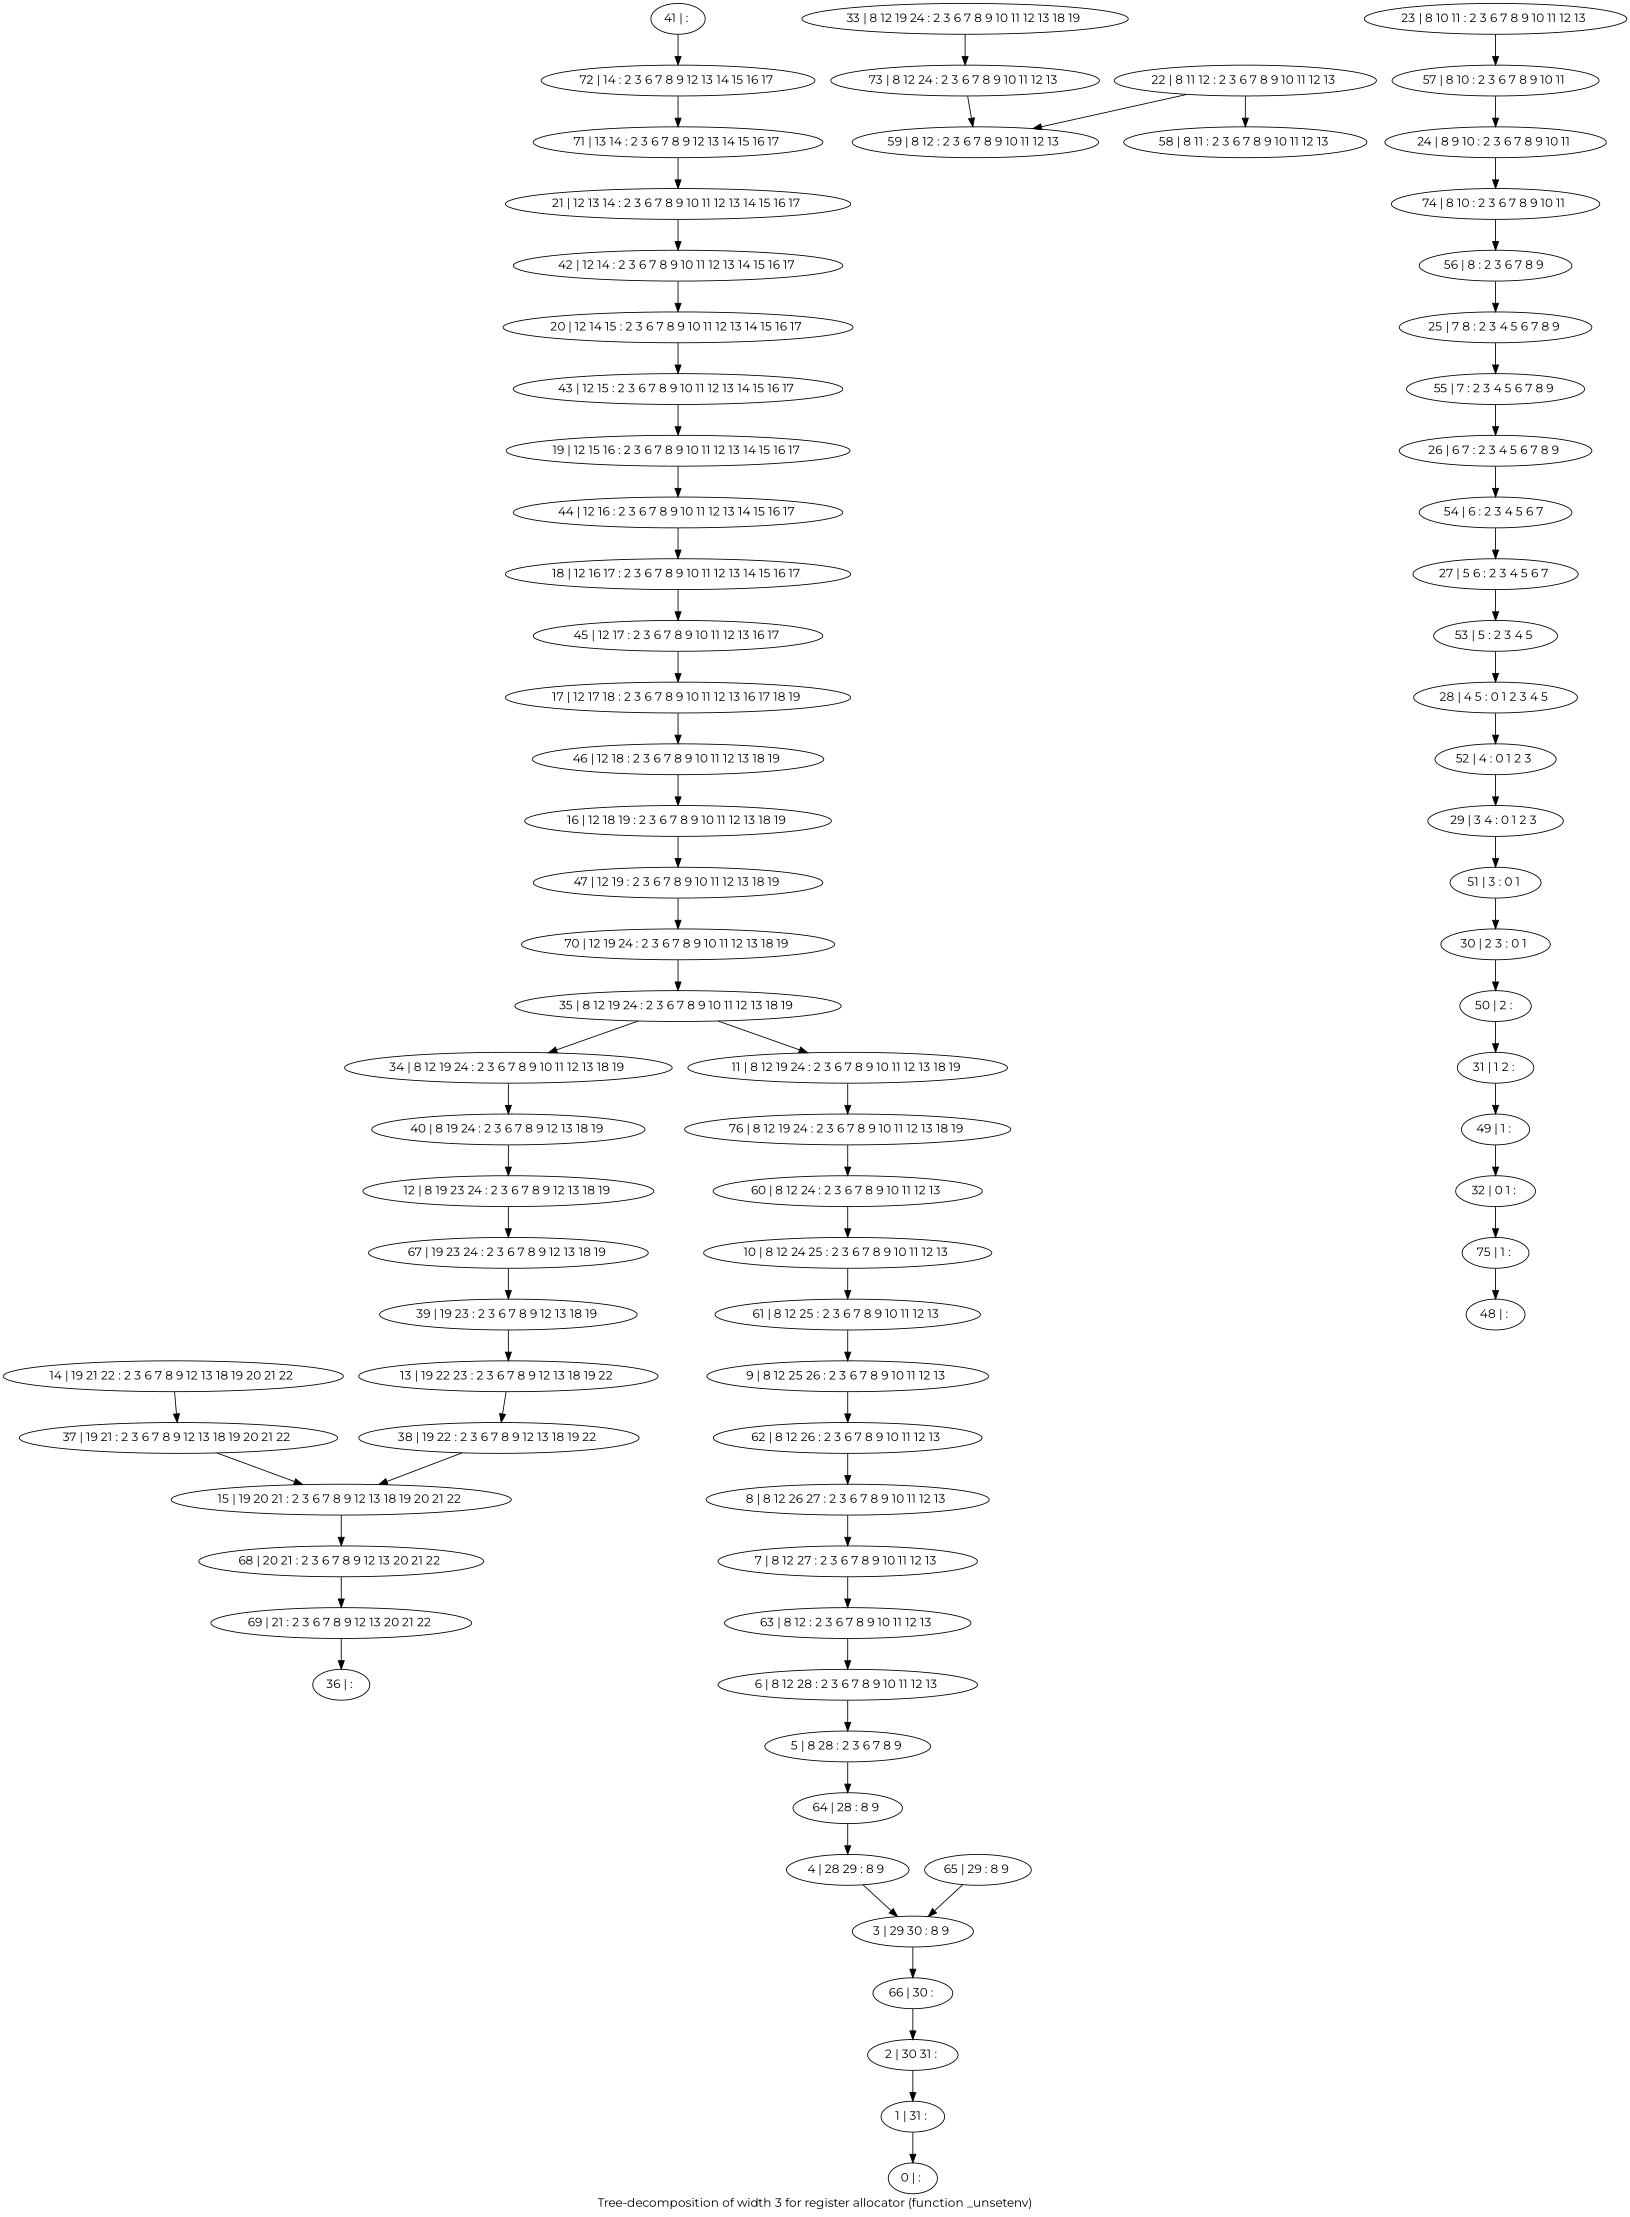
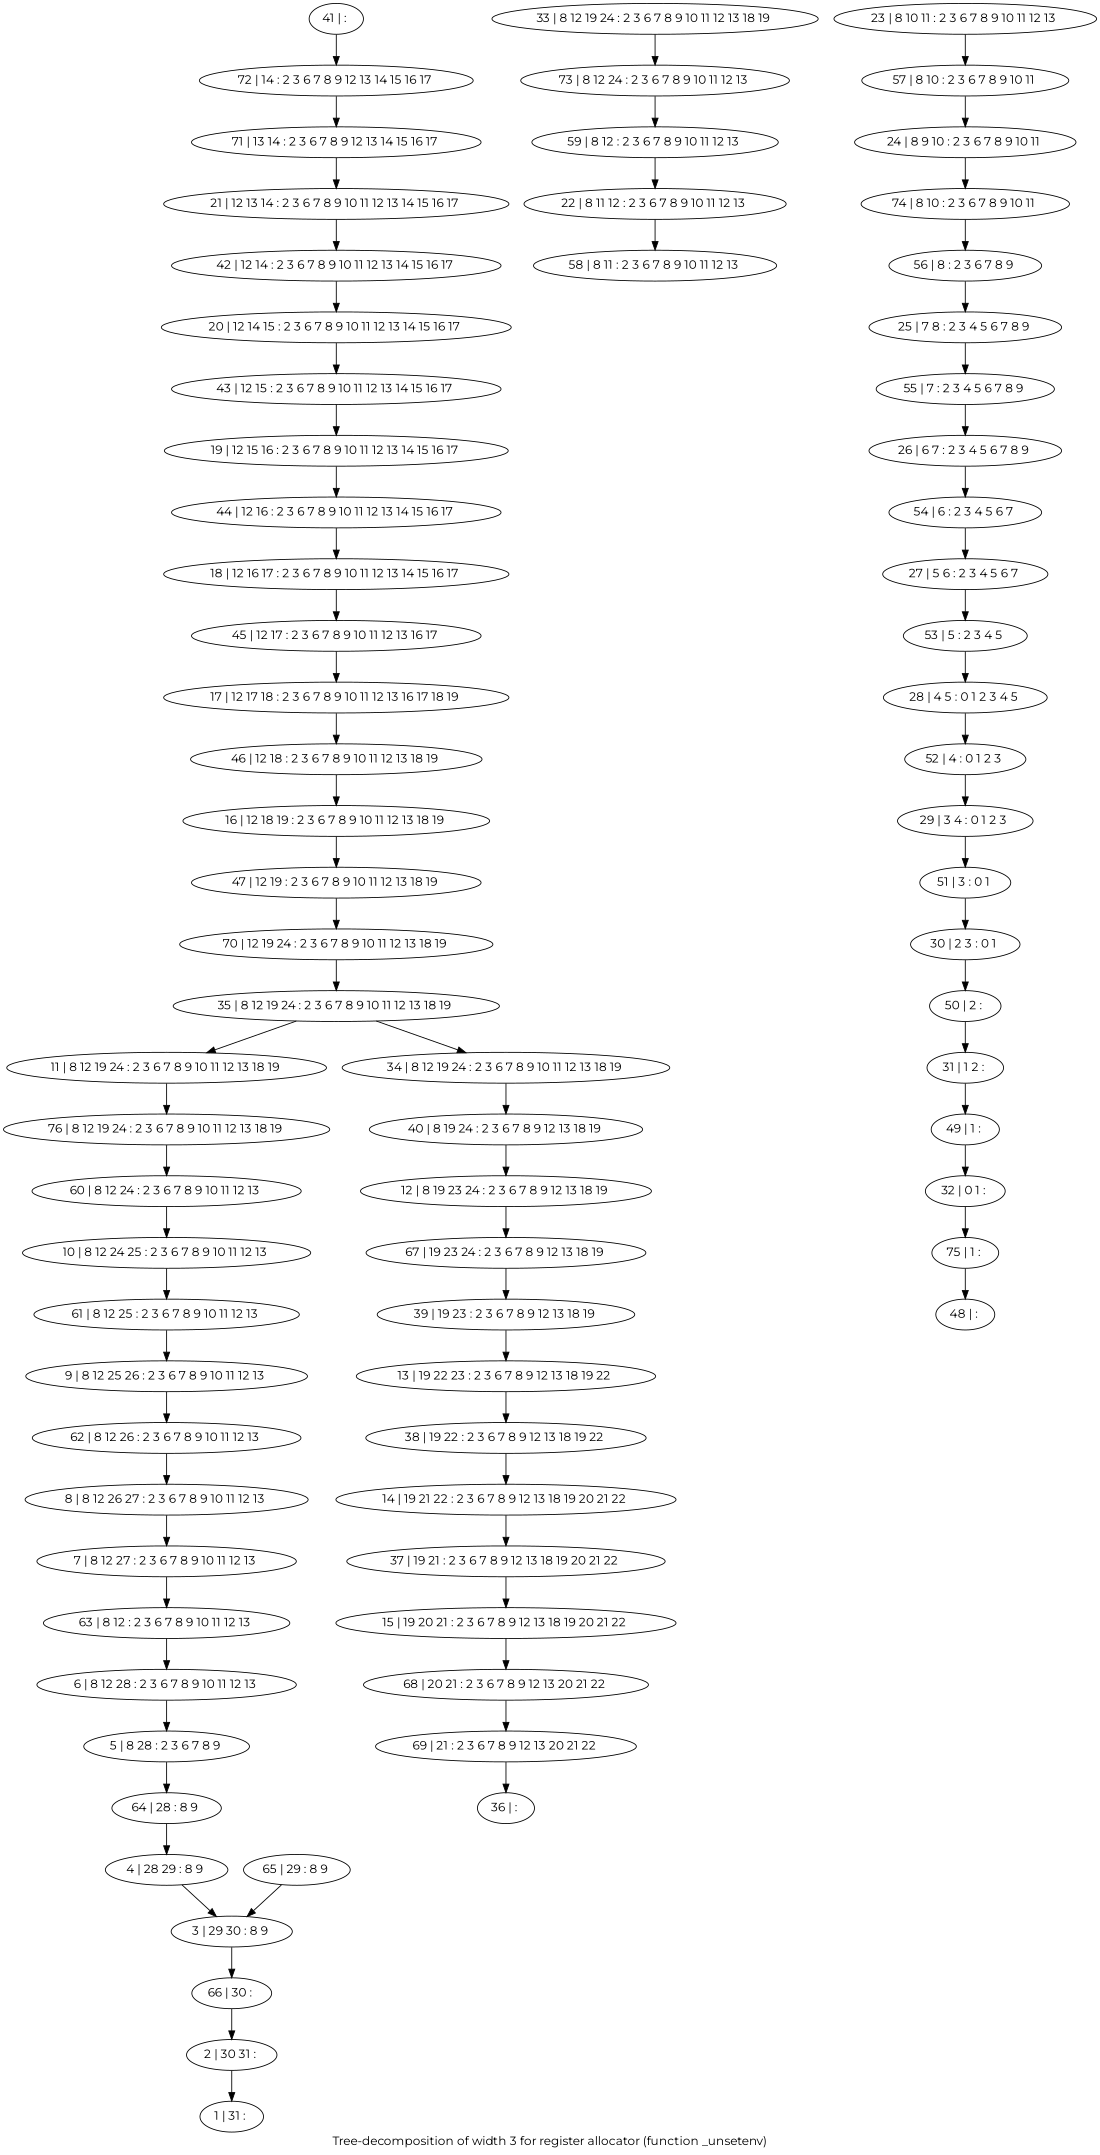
edge "22 | 8 11 12 : 2 3 6 7 8 9 10 11 12 13" -> "59 | 8 12 : 2 3 6 7 8 9 10 11 12 13": reversed
edge "38 | 19 22 : 2 3 6 7 8 9 12 13 18 19 22" -> "15 | 19 20 21 : 2 3 6 7 8 9 12 13 18 19 20 21 22": now "38 | 19 22 : 2 3 6 7 8 9 12 13 18 19 22" -> "14 | 19 21 22 : 2 3 6 7 8 9 12 13 18 19 20 21 22"
node "0 | :": removed
